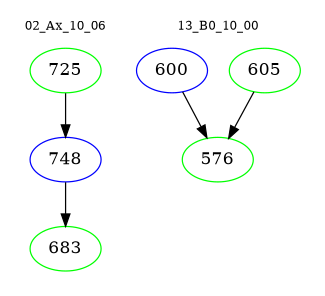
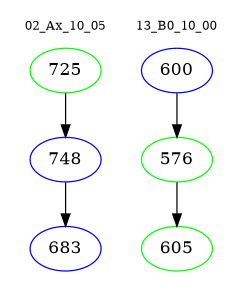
cluster "02_Ax_10_06": label "02_Ax_10_06" -> "02_Ax_10_05"
edge "605" -> "576": reversed
node "683": color green -> blue
